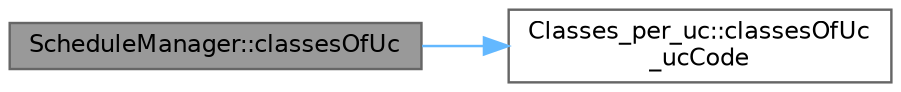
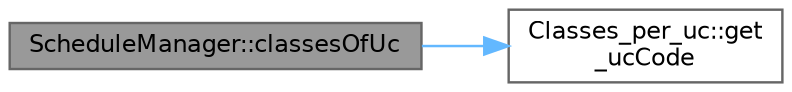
node "Classes_per_uc::classesOfUc _ucCode": label "Classes_per_uc::classesOfUc _ucCode" -> "Classes_per_uc::get _ucCode"
